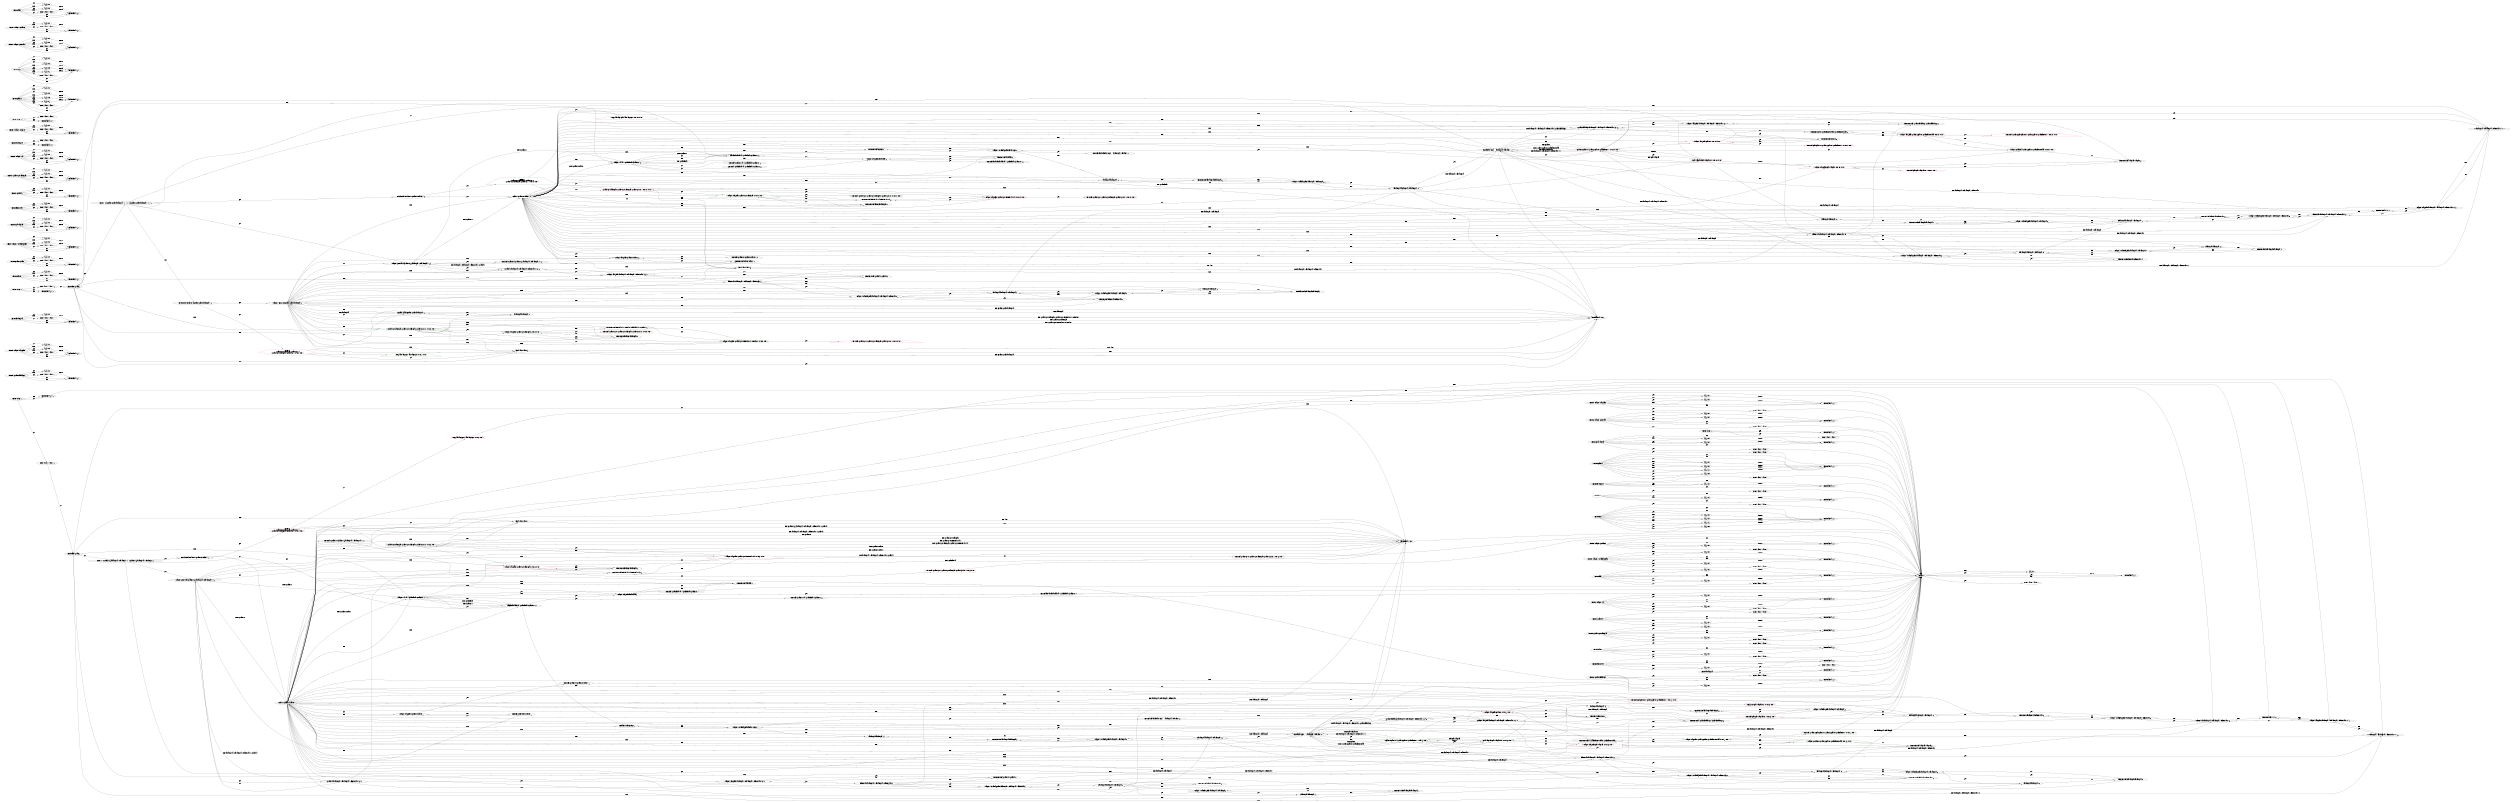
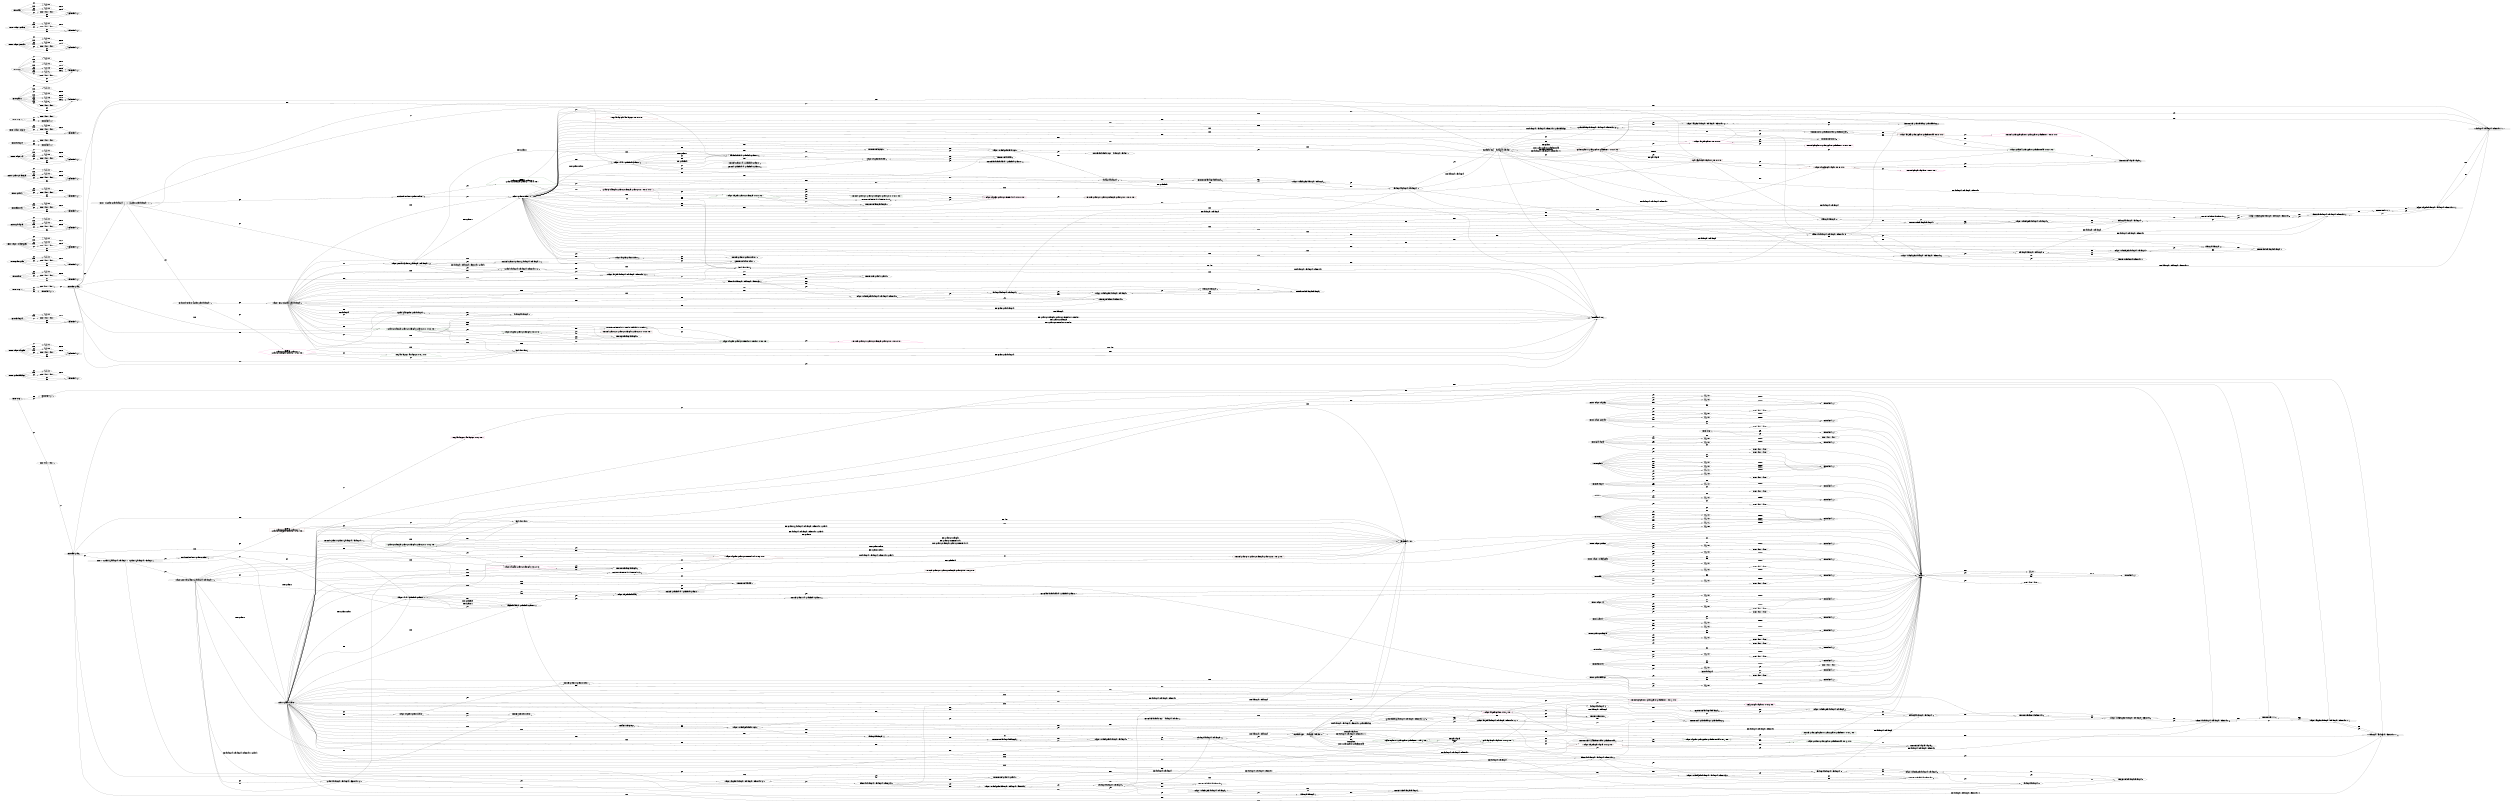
edge "<(base.Unretained,base::Unretained(this))<SUB>21</SUB>>" -> "<(<operator>.fieldAccess,base::Unretained)<SUB>21</SUB>>": label "DDG: p1" -> "AST: "
edge "<(<operator>.fieldAccess,base::Unretained)<SUB>21</SUB>>" -> "<(base.Unretained,base::Unretained(this))<SUB>21</SUB>>": added, label "CFG:"
node "<(IDENTIFIER,base,base::Unretained(this))<SUB>15</SUB>>": removed
